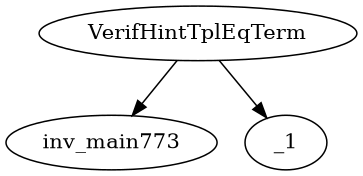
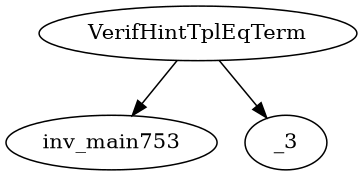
node "inv_main773": label "inv_main773" -> "inv_main753"
node "_1": label "_1" -> "_3"
